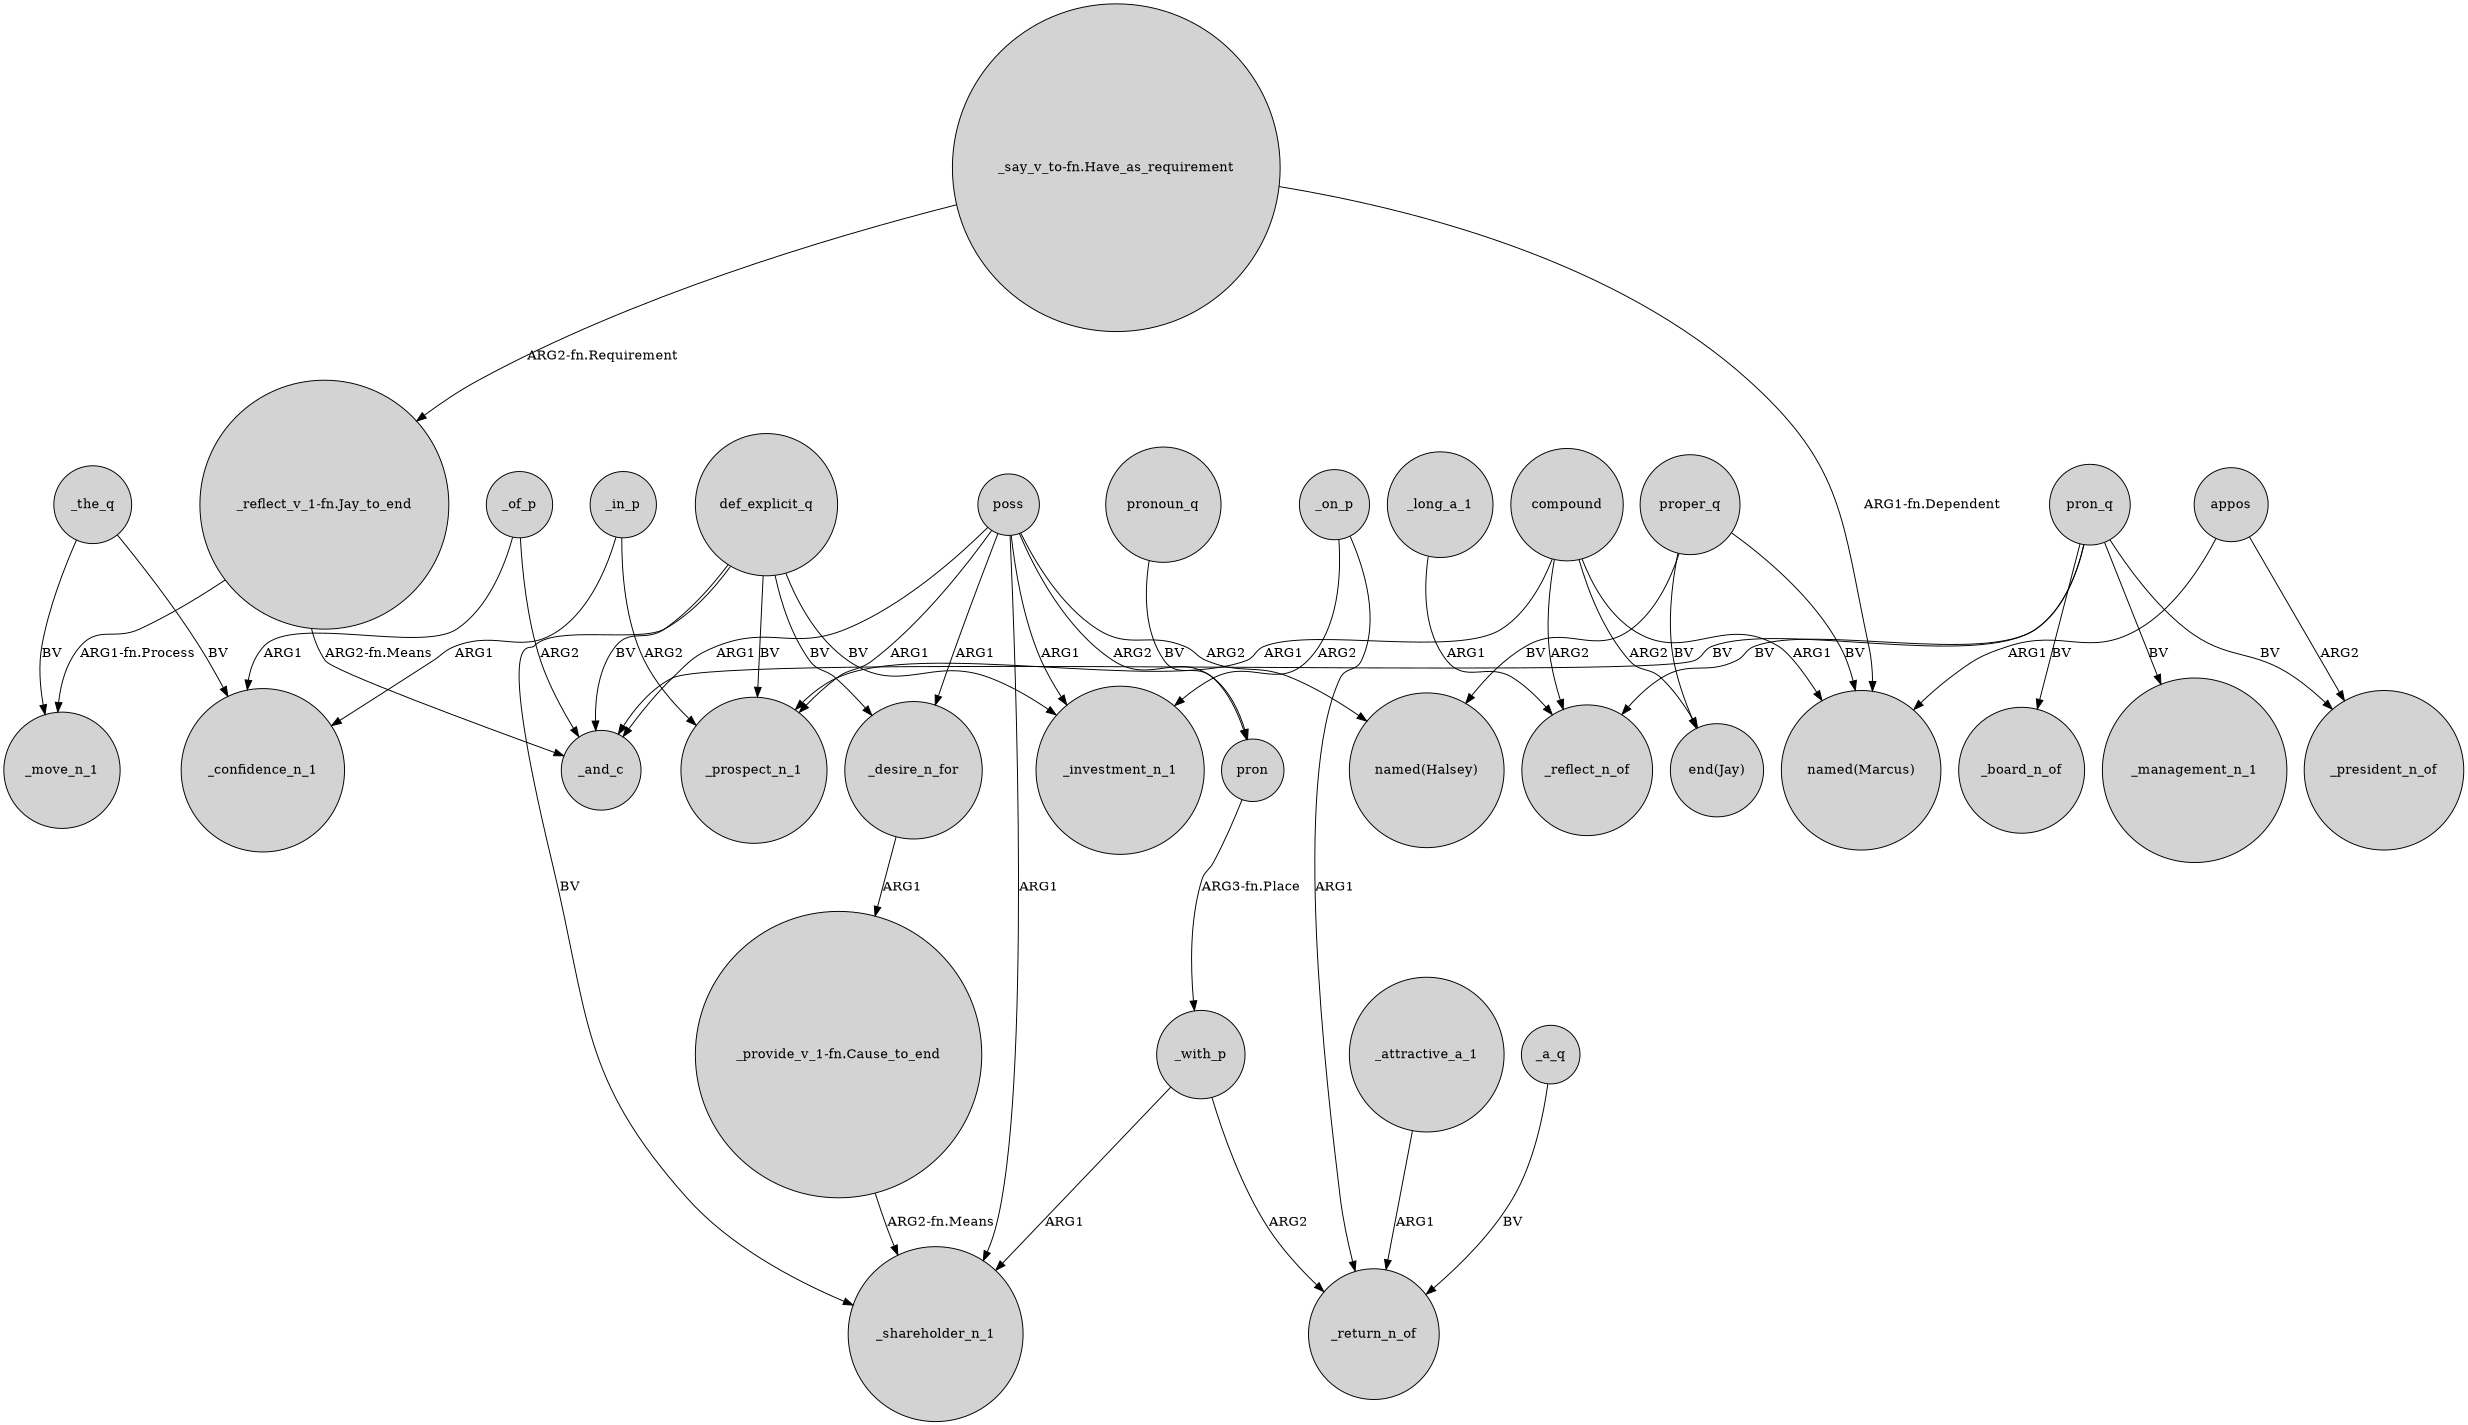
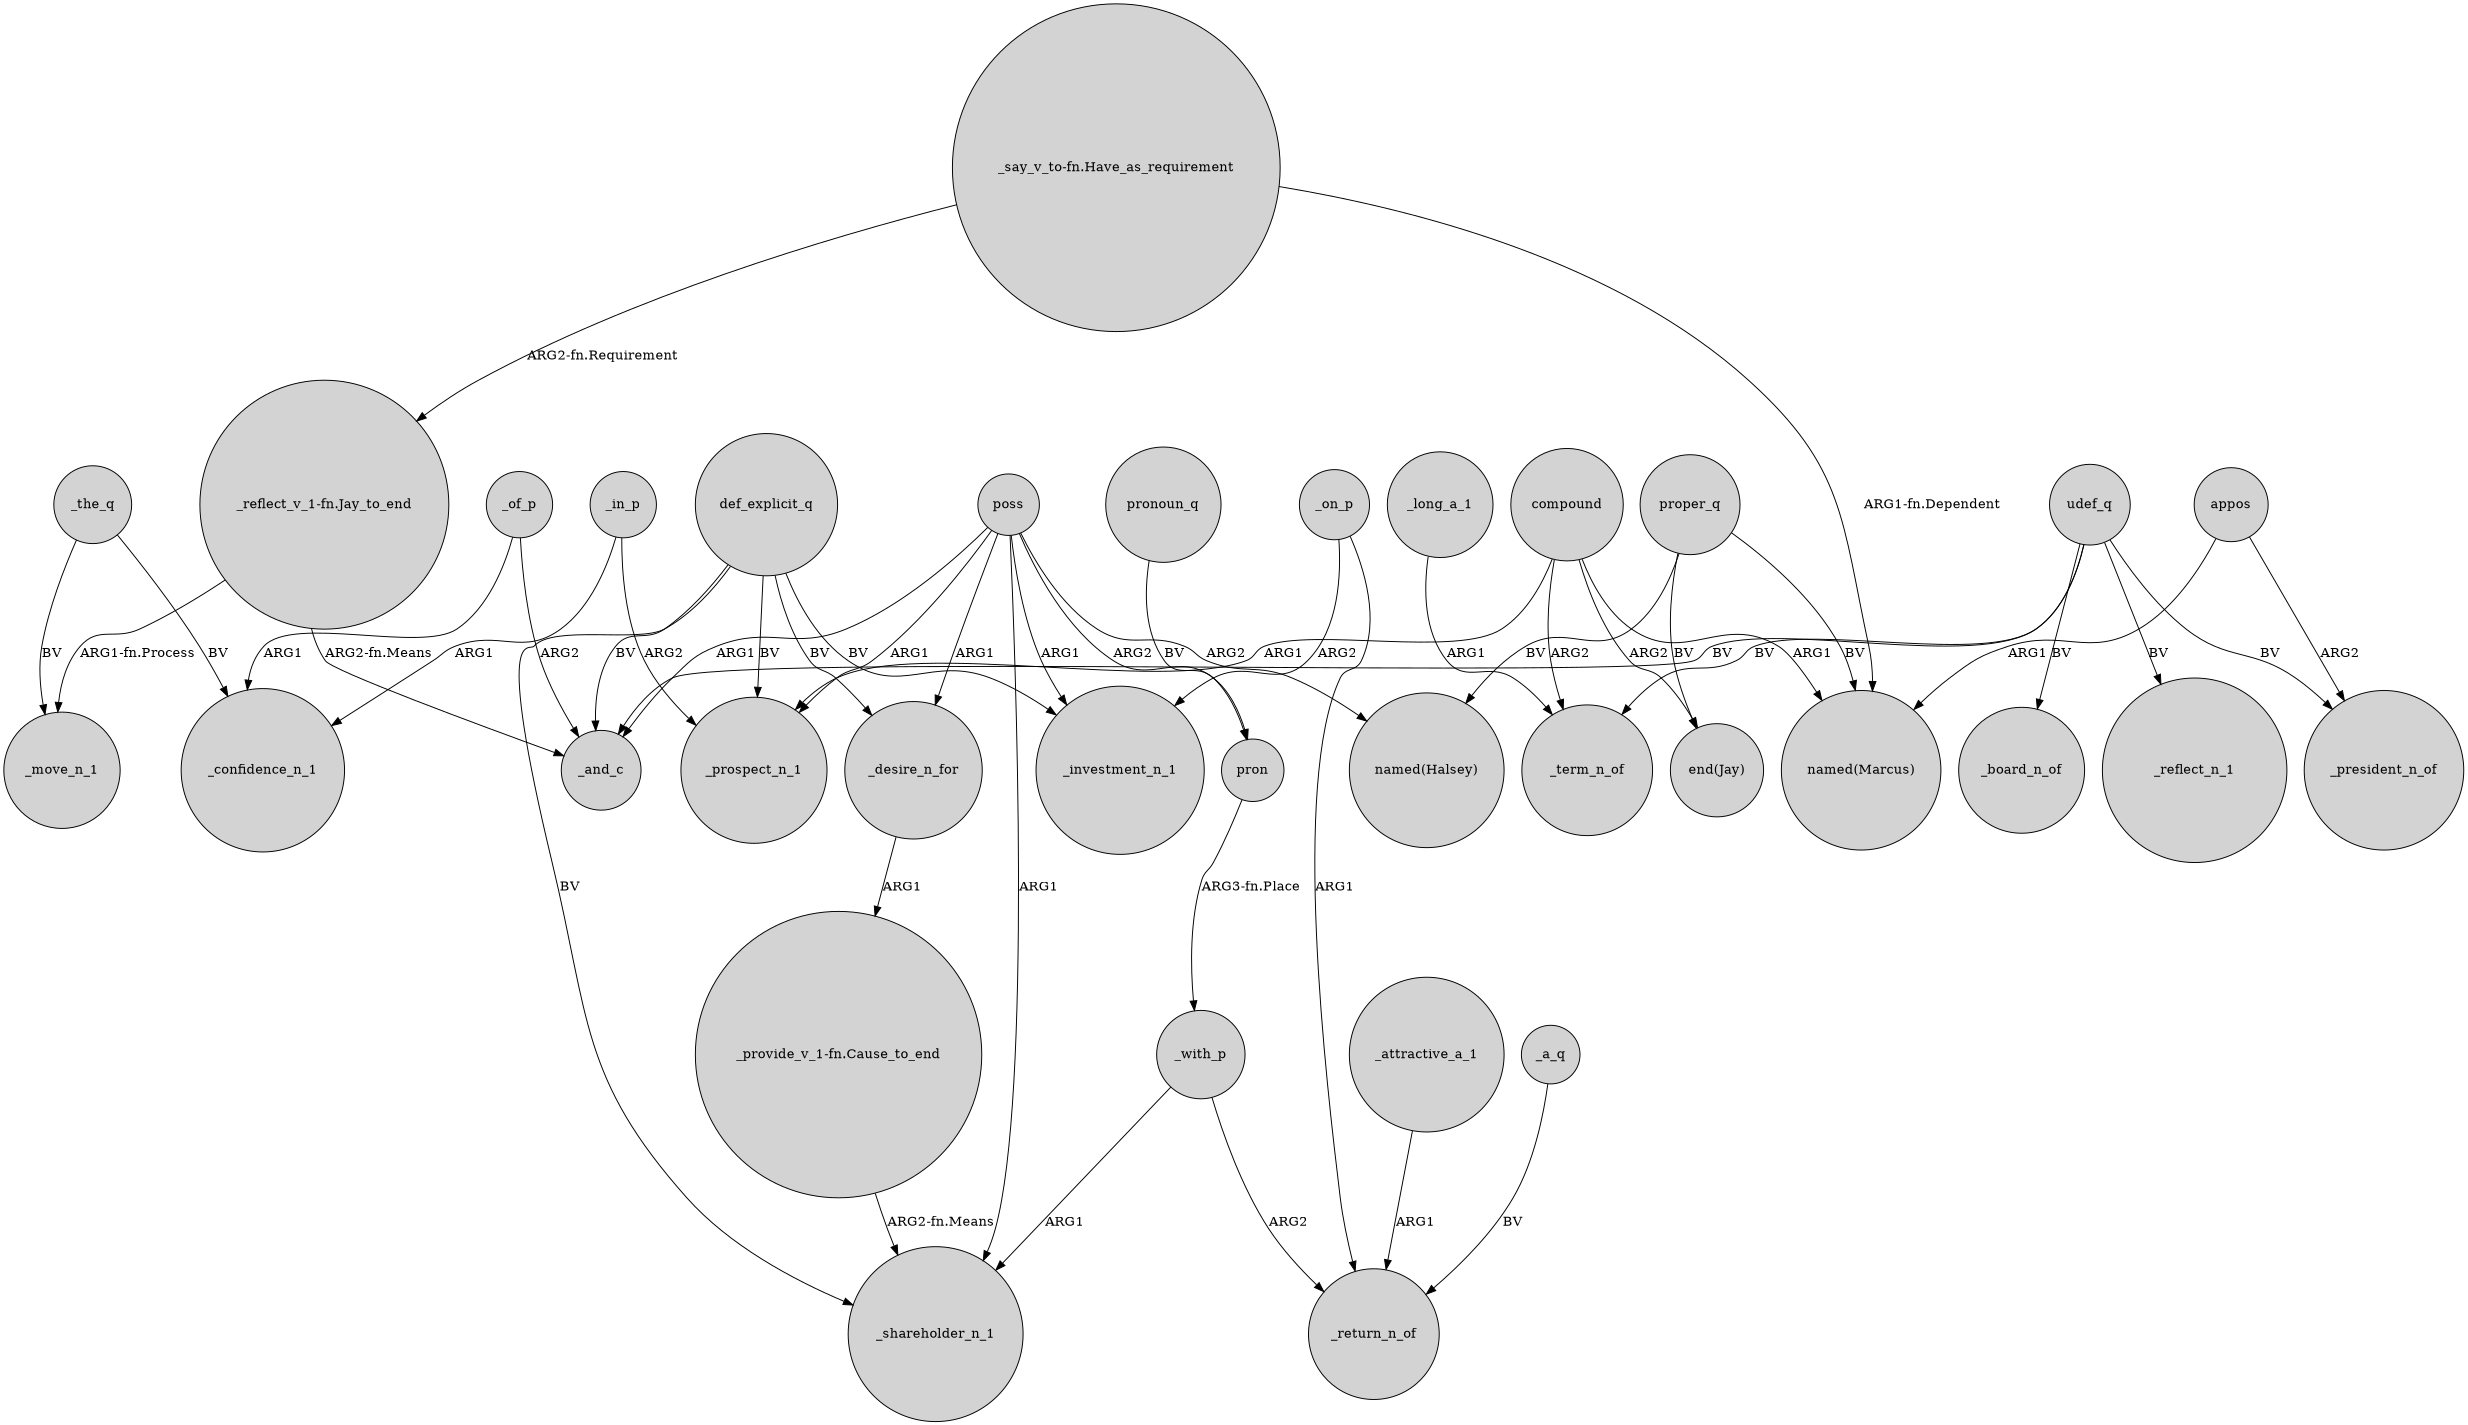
node "pron_q": label "pron_q" -> "udef_q"
node "_reflect_n_of": label "_reflect_n_of" -> "_term_n_of"
node "_management_n_1": label "_management_n_1" -> "_reflect_n_1"
